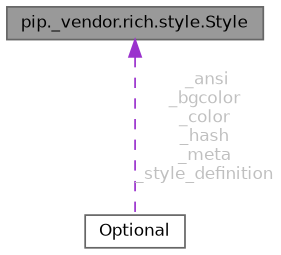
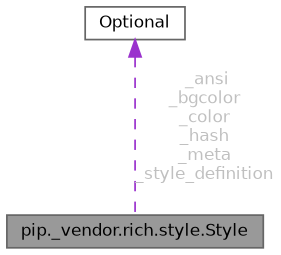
edge "Optional" -> "pip._vendor.rich.style.Style": reversed
